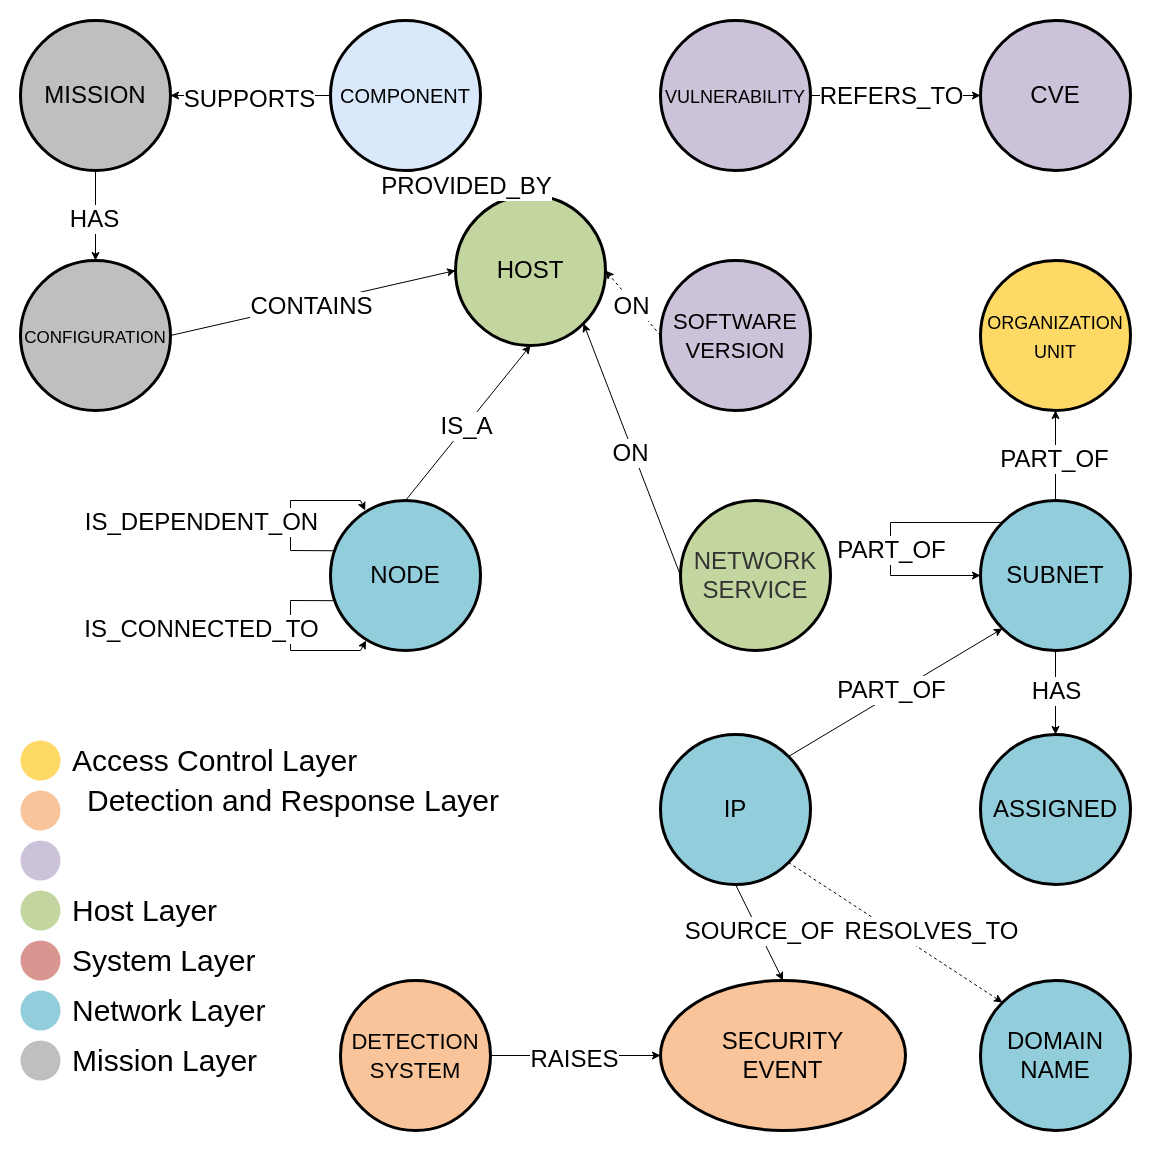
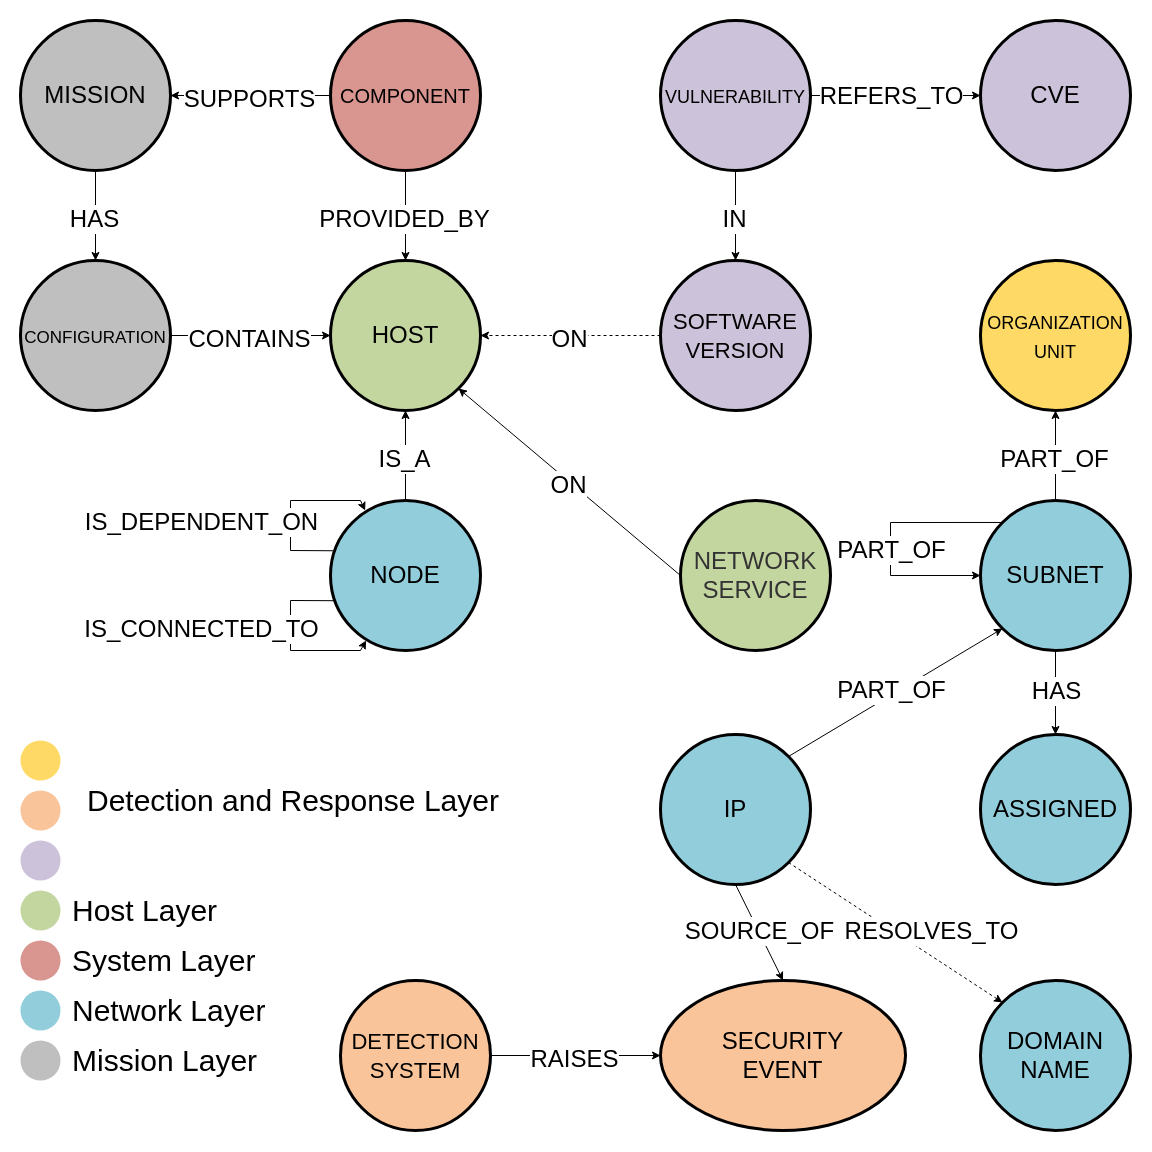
node "COMPONENT": fillcolor #dae8fc -> #d9958f
edge "VULNERABILITY" -> "SOFTWAREVERSION": added, label "IN"
node "HOST": moved (531, 271) -> (406, 336)
node "Access Control Layer": removed
